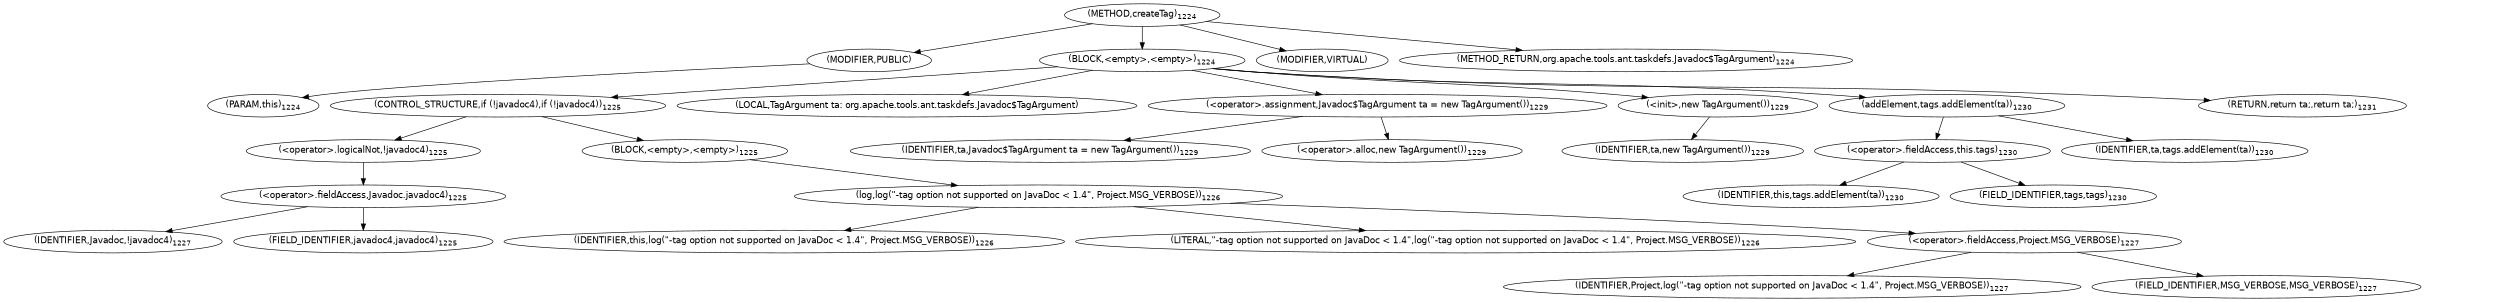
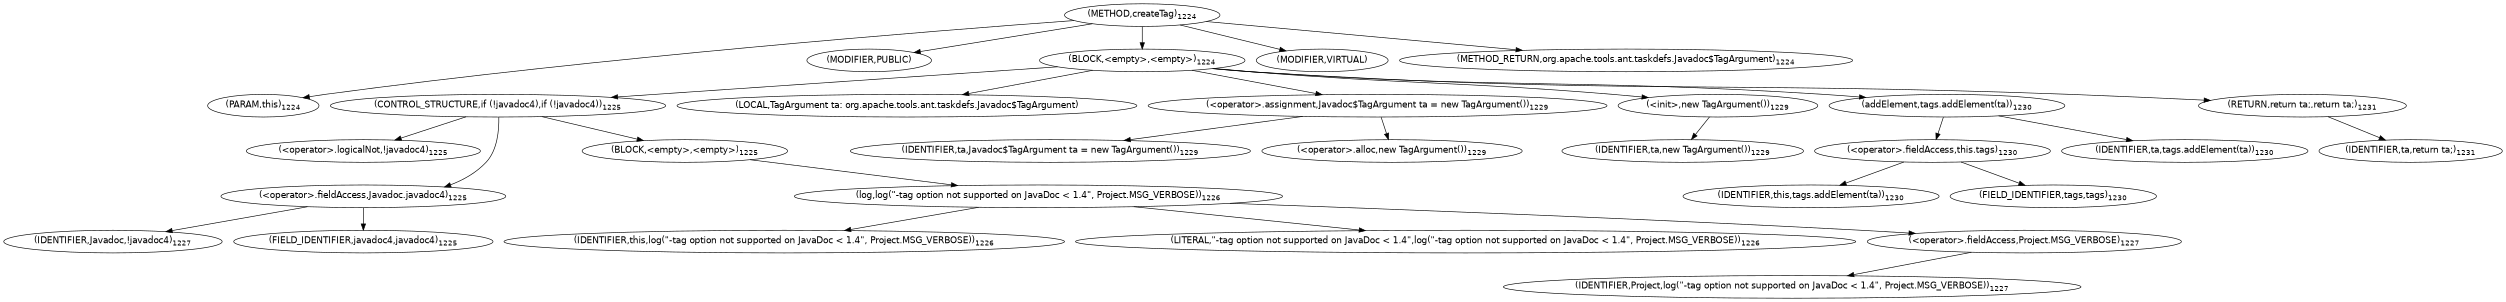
edge "(MODIFIER,PUBLIC)" -> "(PARAM,this)": now "(METHOD,createTag)" -> "(PARAM,this)"
node "(IDENTIFIER,ta,return ta;)": added
edge "(<operator>.logicalNot,!javadoc4)" -> "(<operator>.fieldAccess,Javadoc.javadoc4)": now "(CONTROL_STRUCTURE,if (!javadoc4),if (!javadoc4))" -> "(<operator>.fieldAccess,Javadoc.javadoc4)"
node "(FIELD_IDENTIFIER,MSG_VERBOSE,MSG_VERBOSE)": removed
